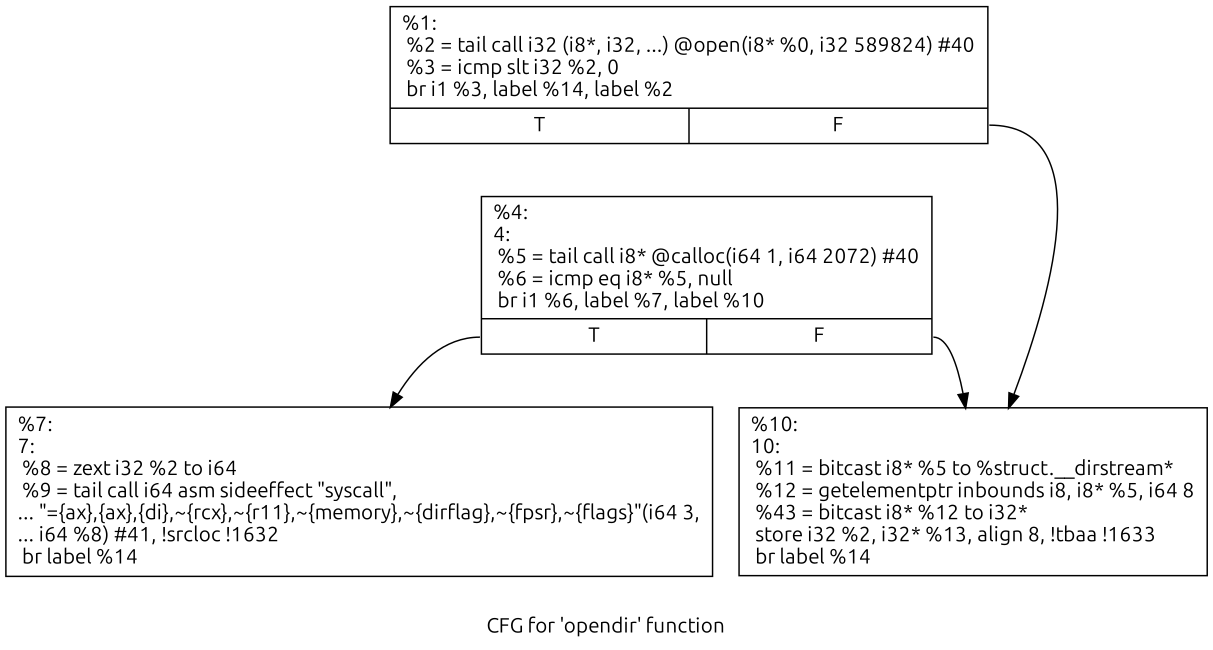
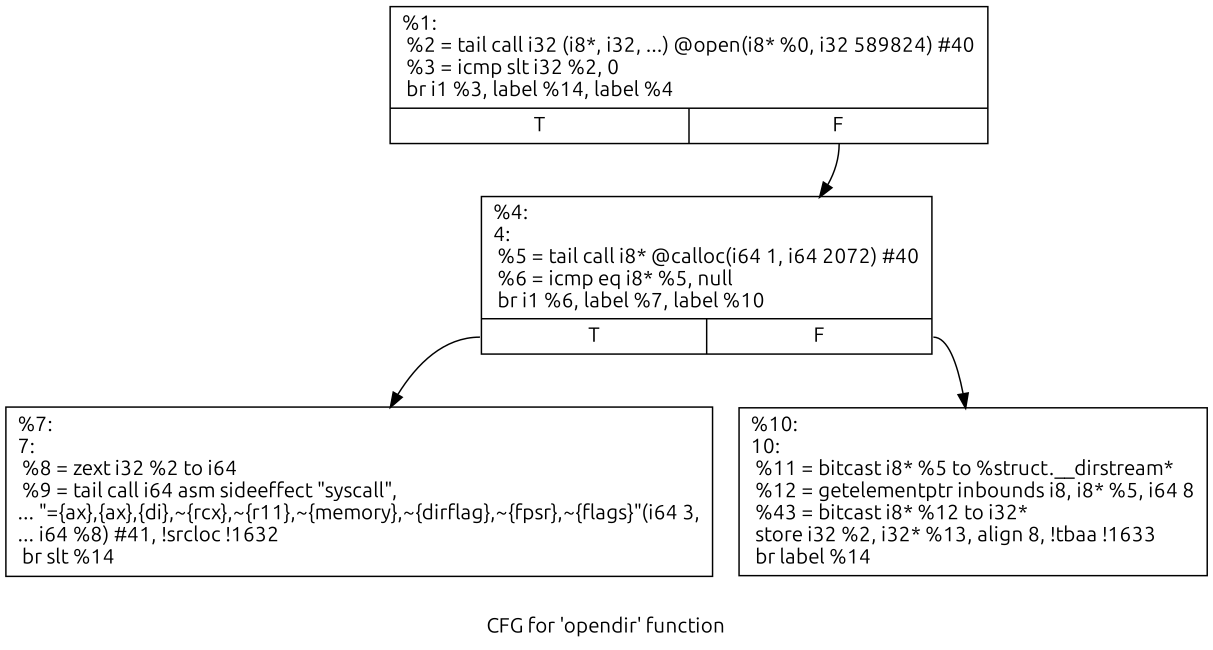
node "%1:": text "br i1 %3, label %14, label %2" -> "br i1 %3, label %14, label %4"
edge "%1:" -> "%10:": now "%1:" -> "%4:"
node "%7:": text "br label %14" -> "br slt %14"
